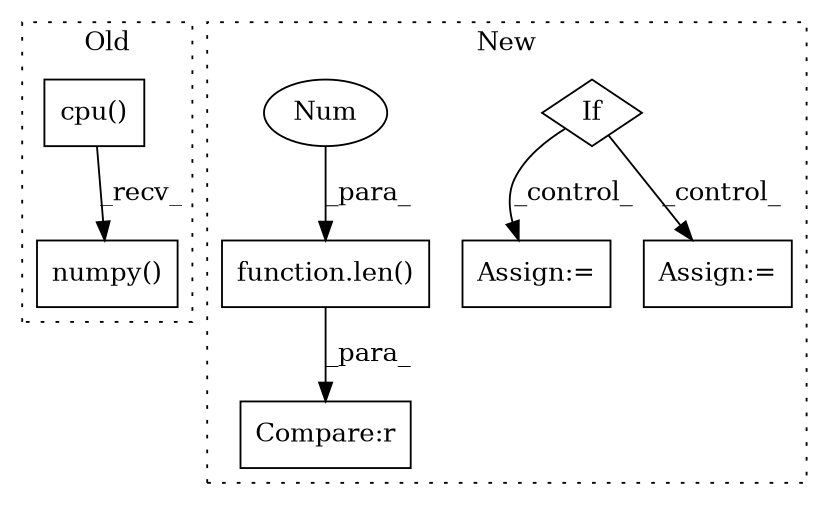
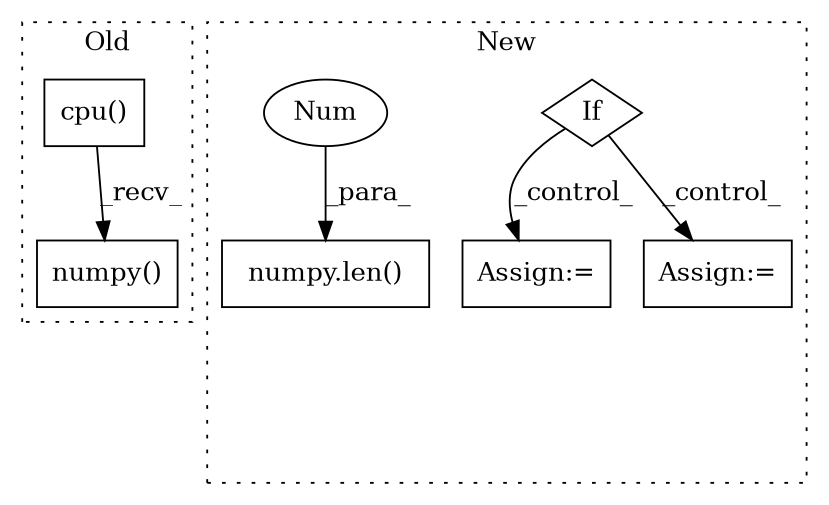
node "function.len()": label "function.len()" -> "numpy.len()"
node "Compare:r": removed
